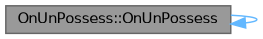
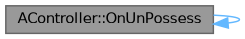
node "OnUnPossess::OnUnPossess": label "OnUnPossess::OnUnPossess" -> "AController::OnUnPossess"
